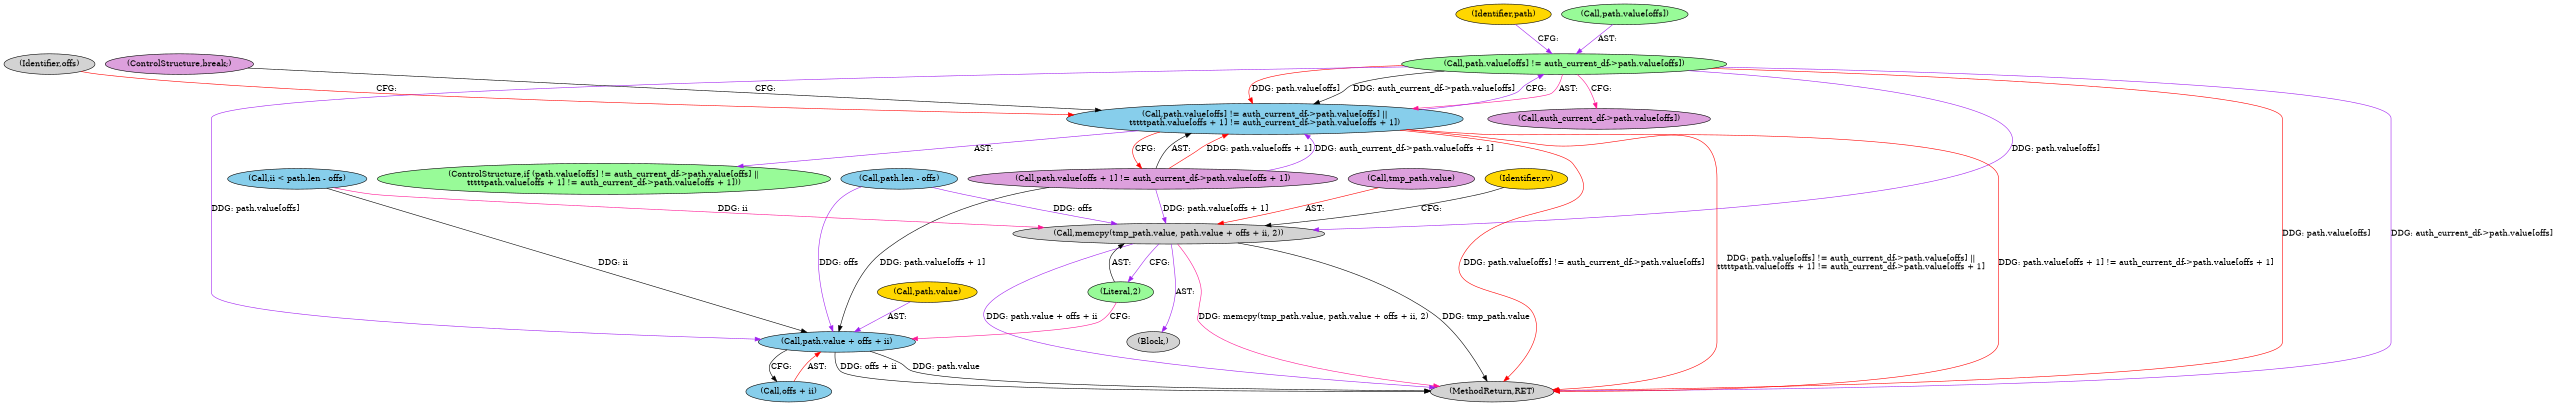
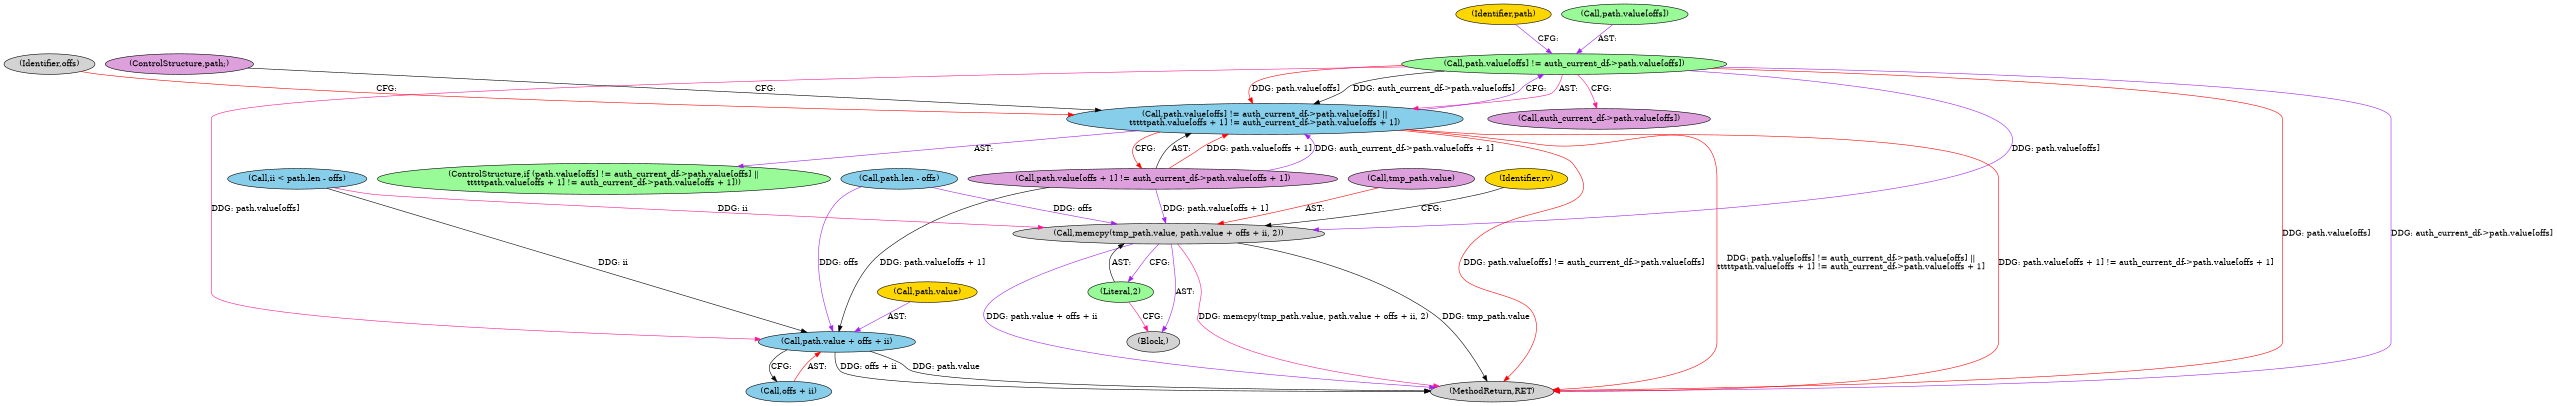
node "(ControlStructure,break;)": label "(ControlStructure,break;)" -> "(ControlStructure,path;)"
edge "(Call,path.value[offs] != auth_current_df->path.value[offs])" -> "(Call,path.value + offs + ii)": color purple -> deeppink
edge "(Literal,2)" -> "(Call,path.value + offs + ii)": now "(Literal,2)" -> "(Block,)"
